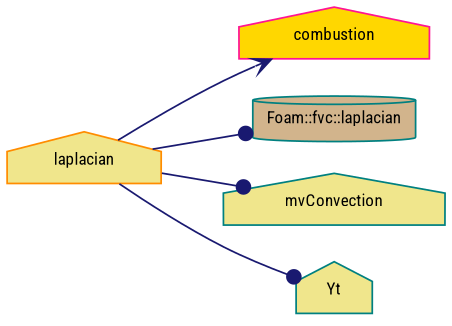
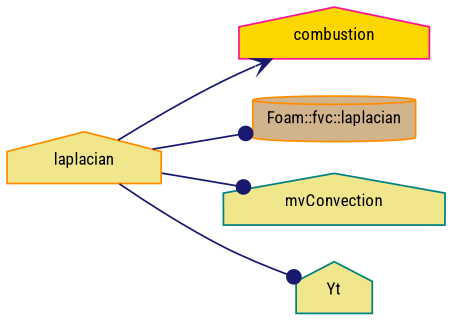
node "Foam::fvc::laplacian": color teal -> darkorange
